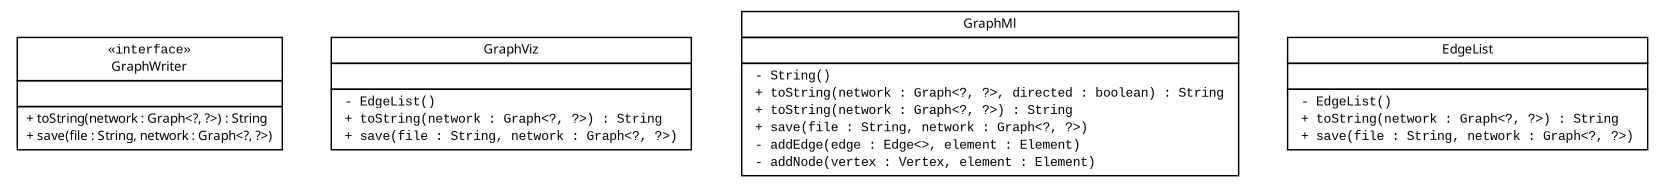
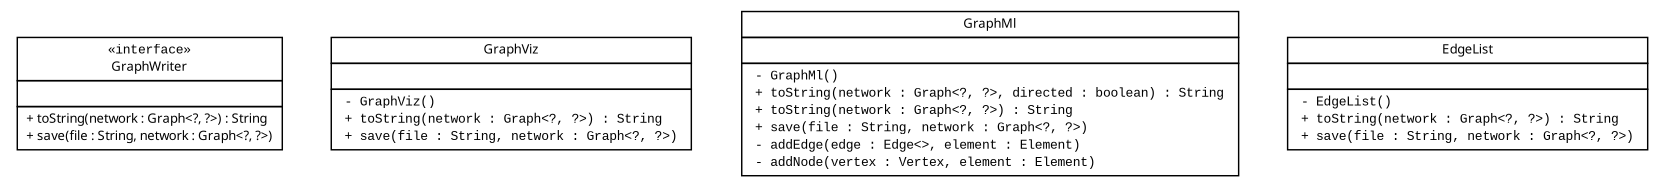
node "GraphMl": text "- String()" -> "- GraphMl()"
node "GraphViz": text "- EdgeList()" -> "- GraphViz()"
